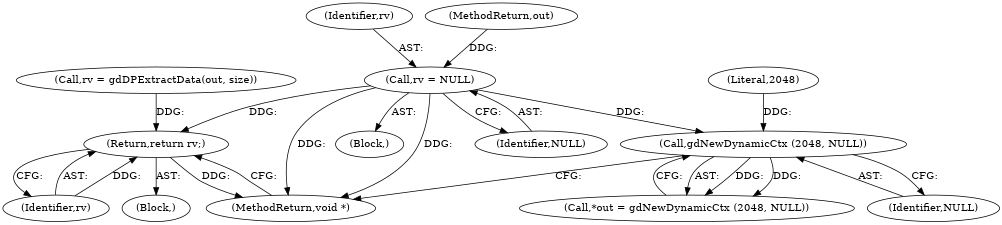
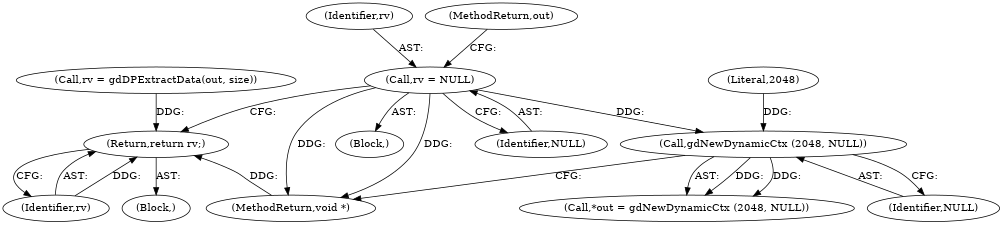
edge "(MethodReturn,out)" -> "(Call,rv = NULL)": label "DDG: " -> "CFG: "
edge "(Call,rv = NULL)" -> "(Return,return rv;)": label "DDG: " -> "CFG: "
edge "(Call,*out = gdNewDynamicCtx (2048, NULL))" -> "(Call,gdNewDynamicCtx (2048, NULL))": removed, label "CFG:"
edge "(MethodReturn,void *)" -> "(Return,return rv;)": label "CFG: " -> "DDG: "
edge "(Return,return rv;)" -> "(MethodReturn,void *)": removed, label "DDG:"
